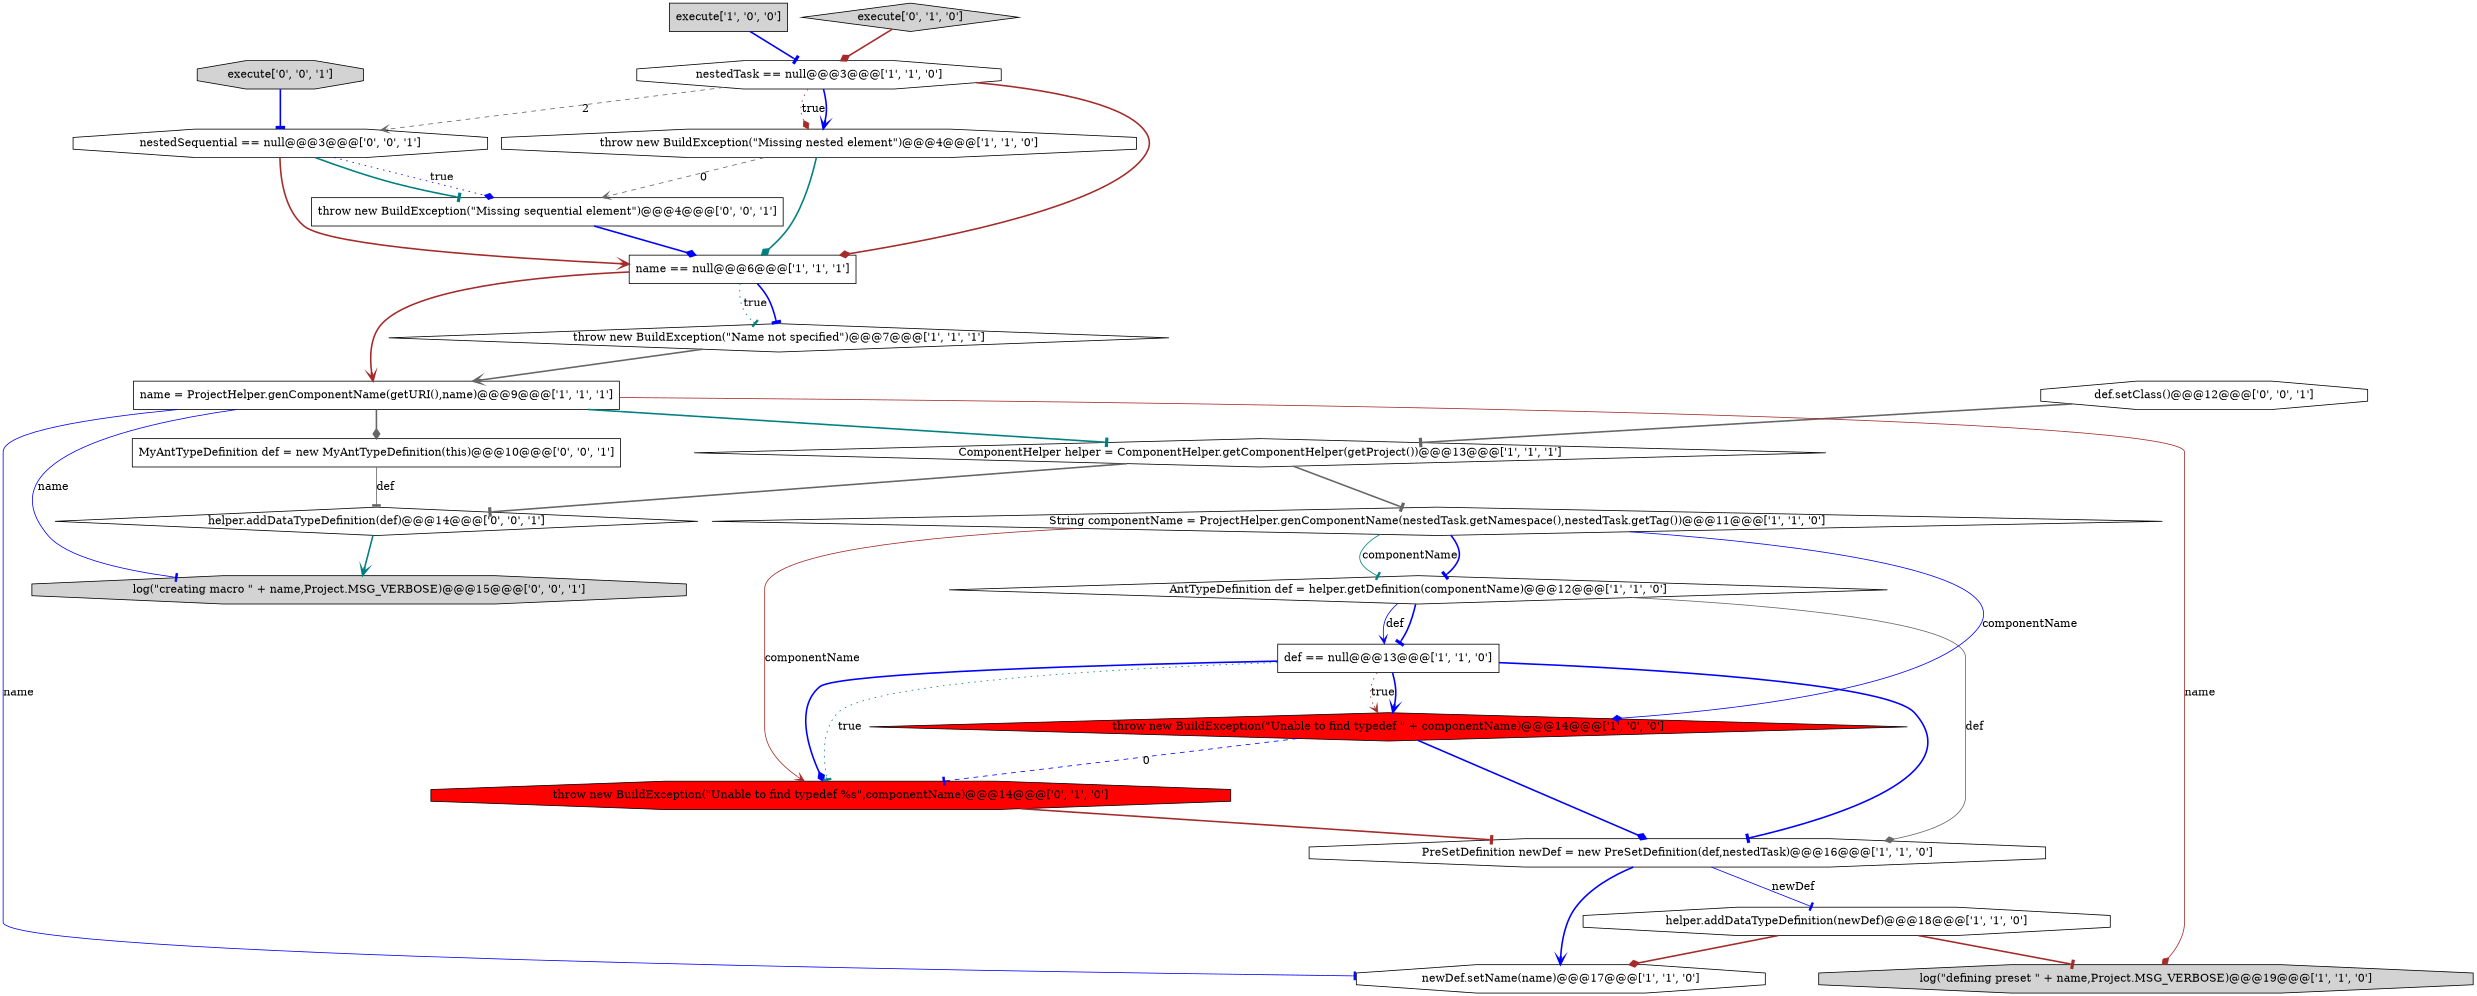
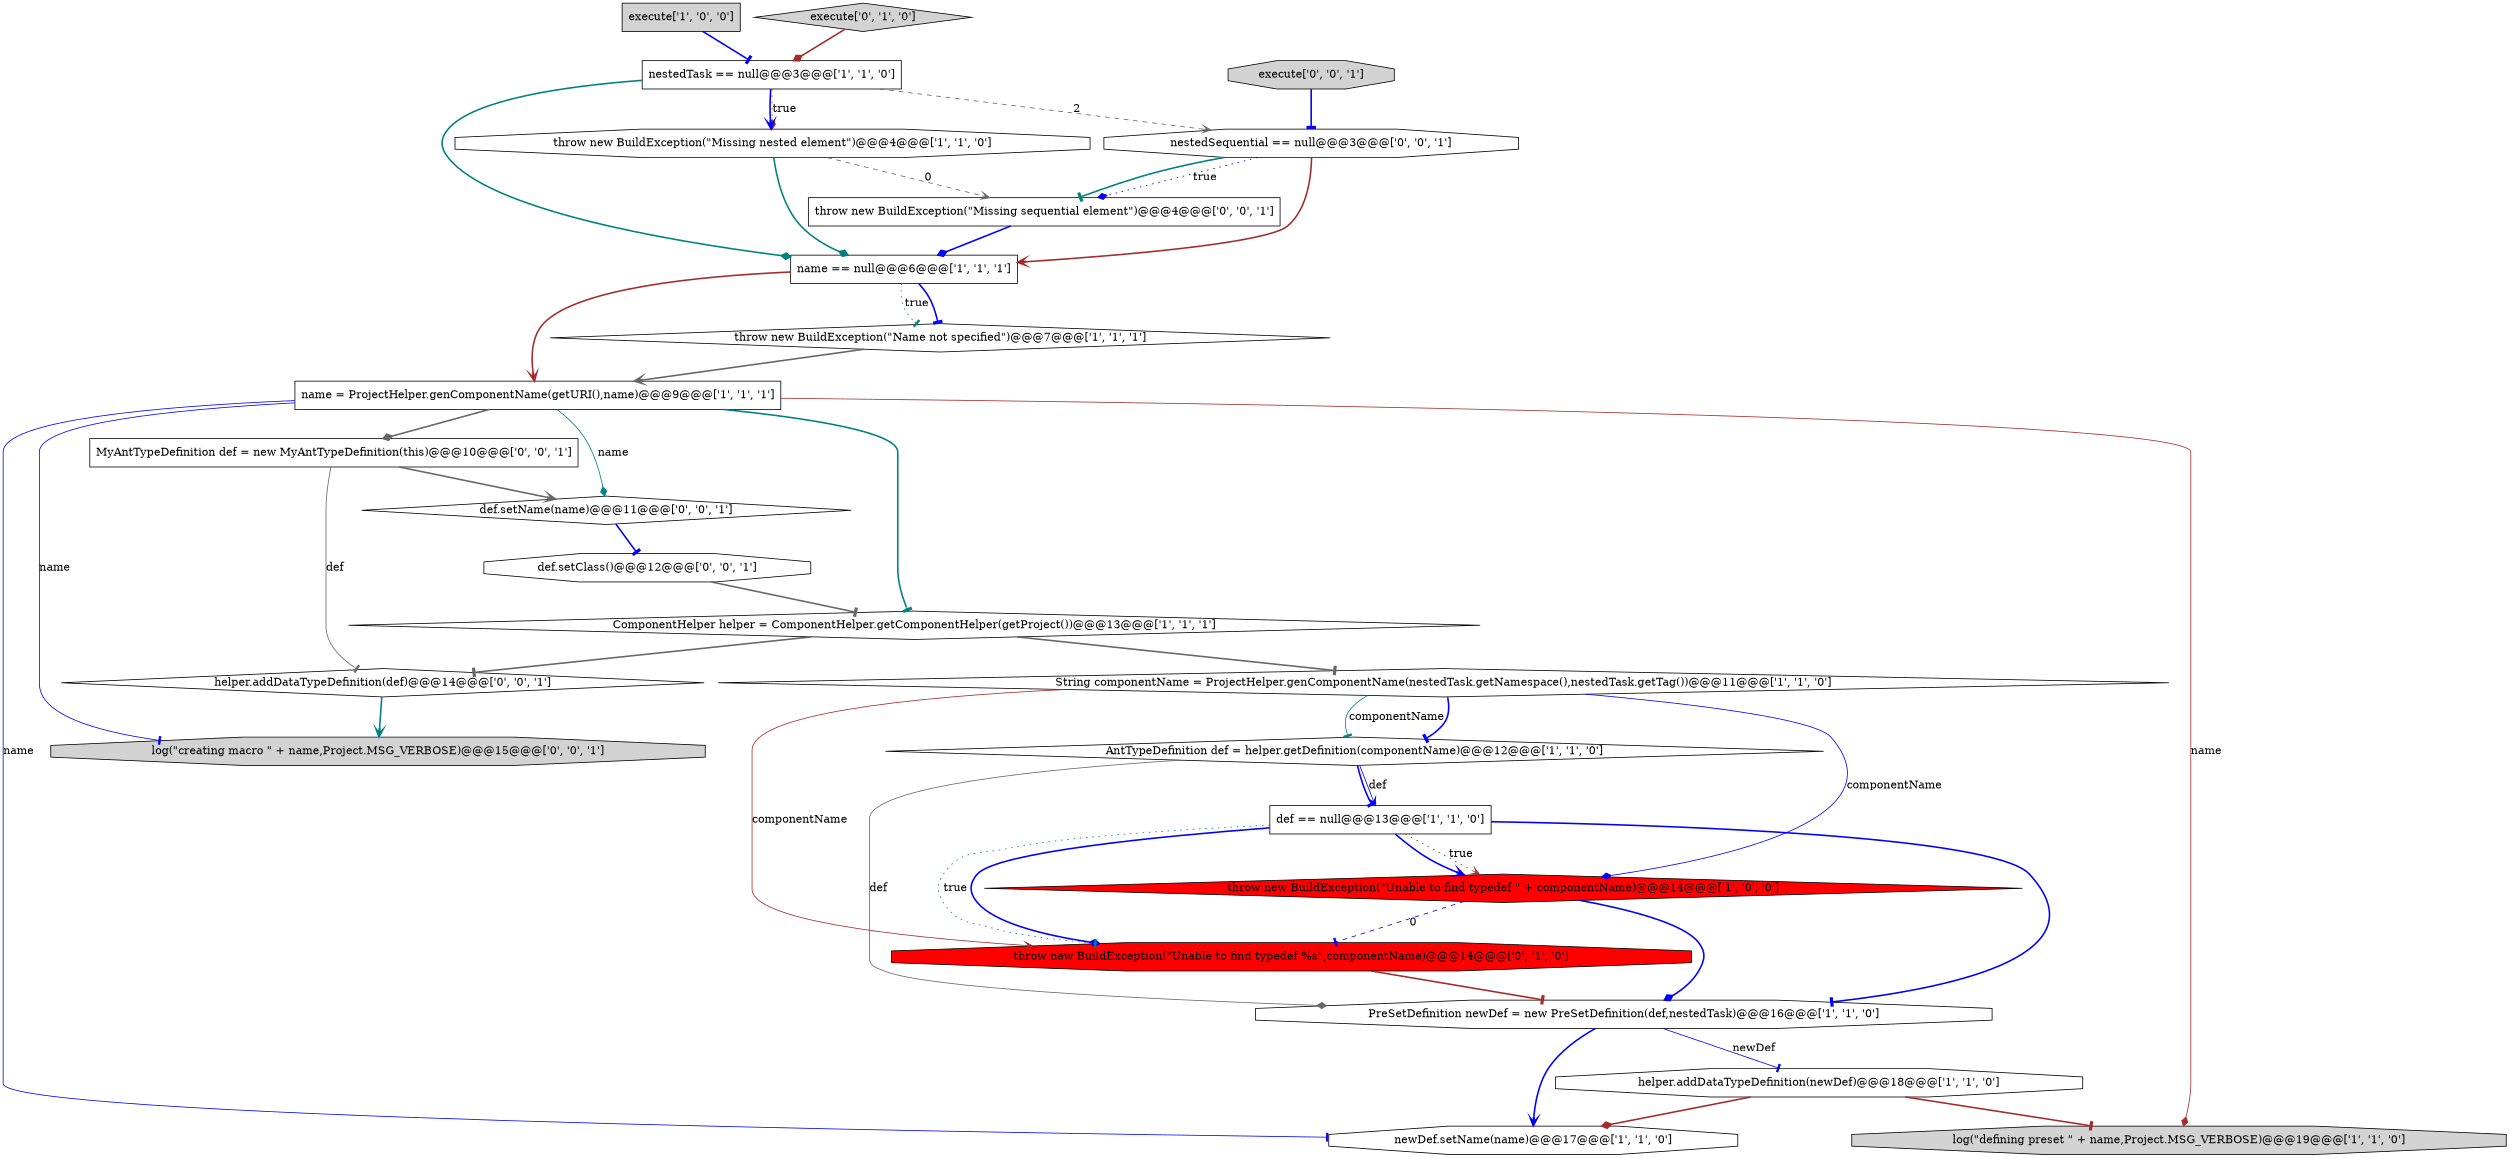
node "nestedTask == null@@@3@@@['1', '1', '0']": shape octagon -> box
edge "nestedTask == null@@@3@@@['1', '1', '0']" -> "name == null@@@6@@@['1', '1', '1']": color brown -> teal
node "def.setName(name)@@@11@@@['0', '0', '1']": added
